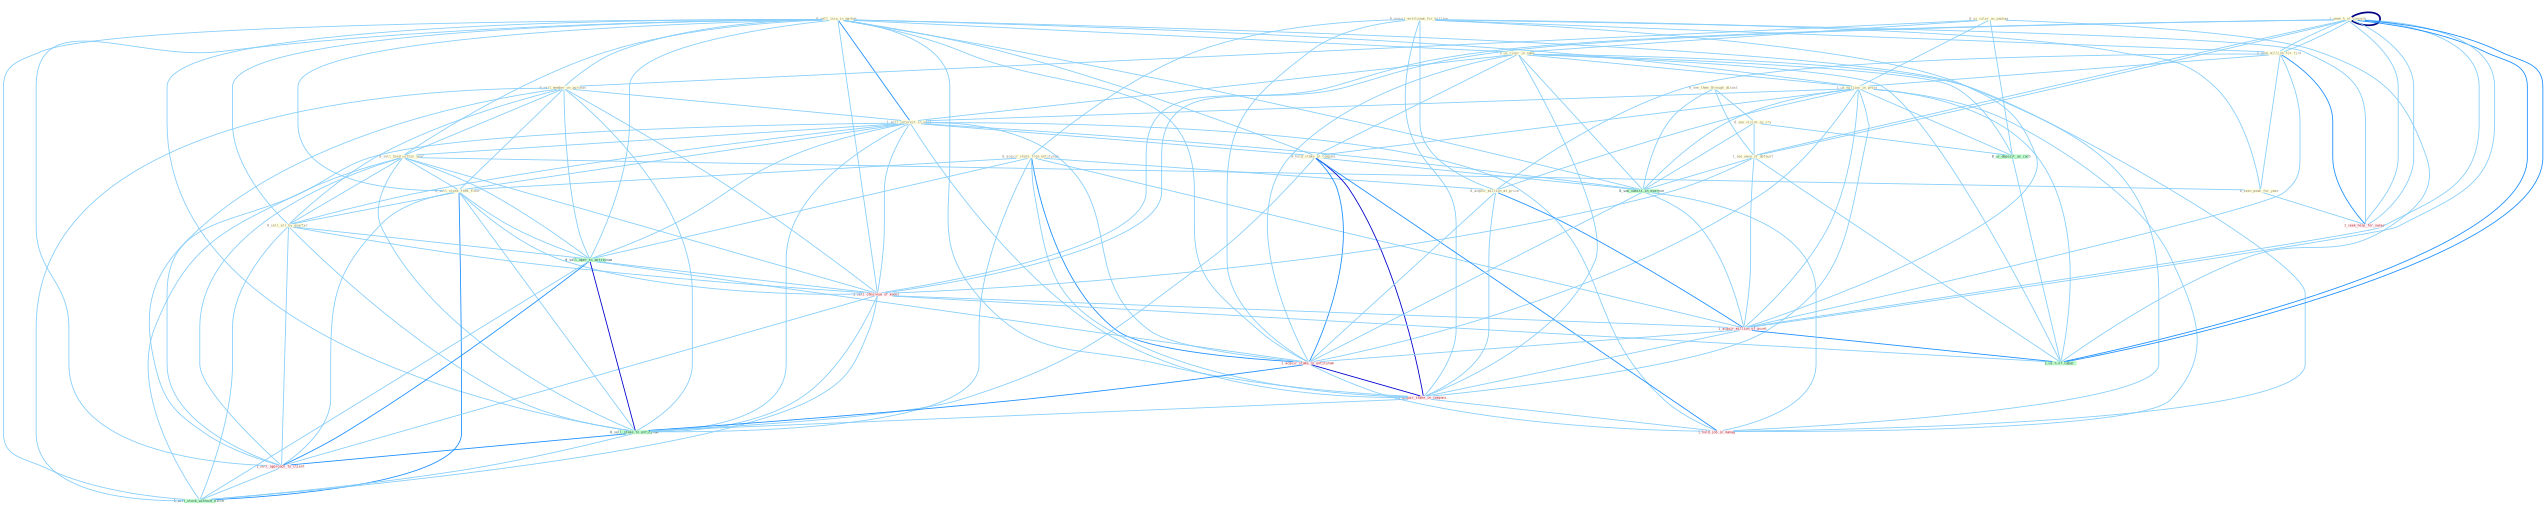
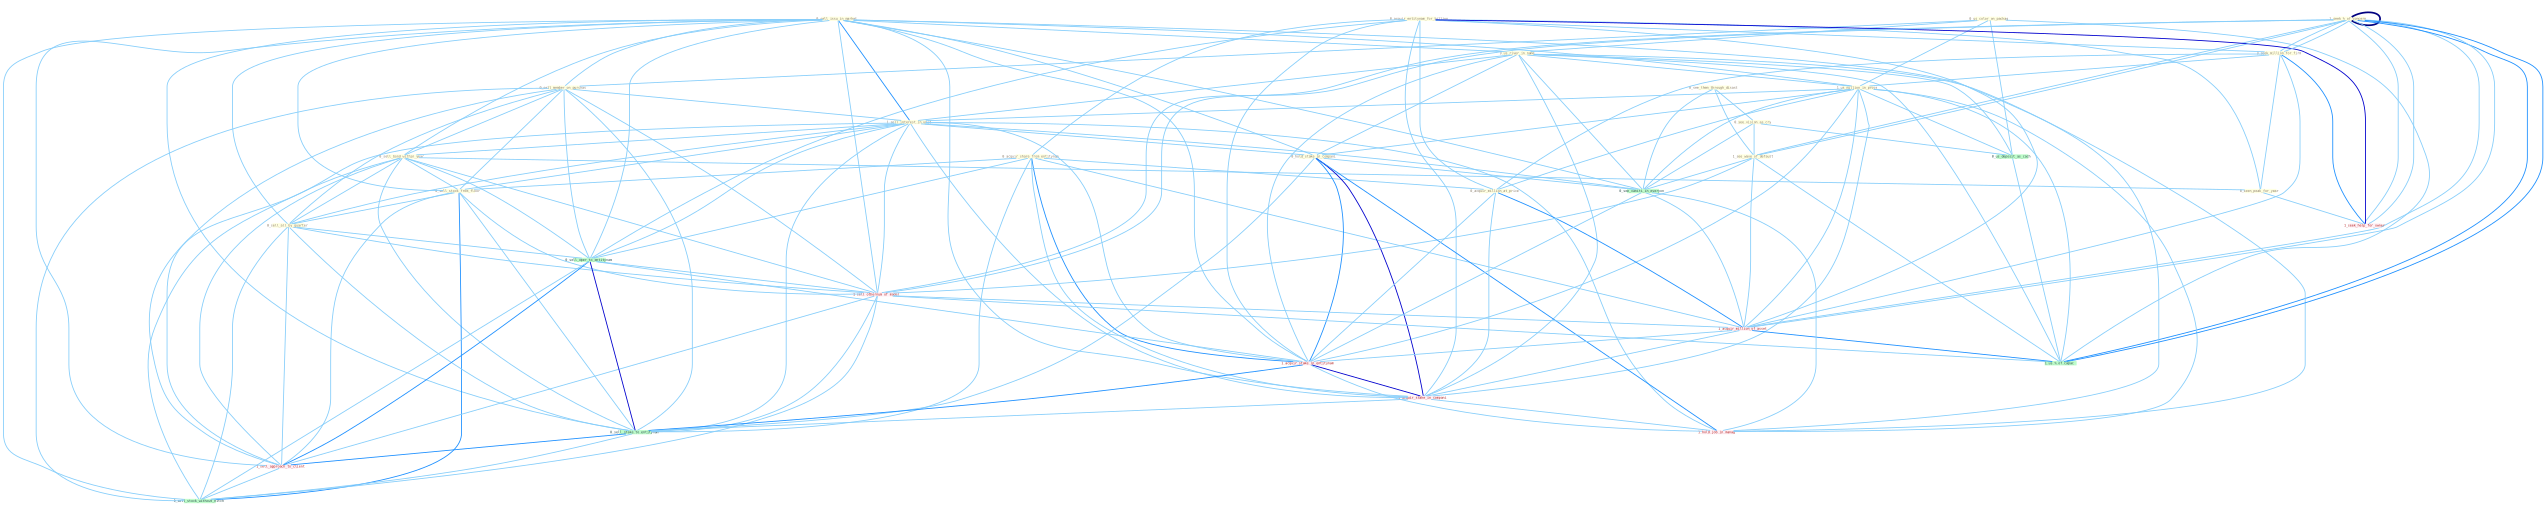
edge "0_acquir_entitynam_for_billion" -- "1_seek_help_for_owner": color #87cefa -> #0000cd
edge "0_sell_stock_from_floor" -- "0_sell_oper_to_entitynam": now "0_acquir_entitynam_for_billion" -- "0_sell_oper_to_entitynam"
